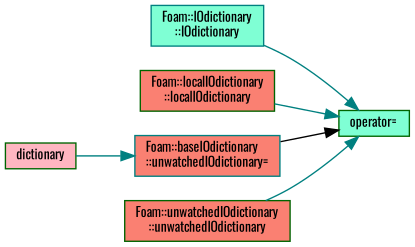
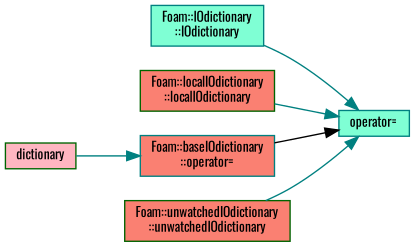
node "operator=": color darkgreen -> teal
node "Foam::baseIOdictionary ::unwatchedIOdictionary=": label "Foam::baseIOdictionary ::unwatchedIOdictionary=" -> "Foam::baseIOdictionary ::operator="
